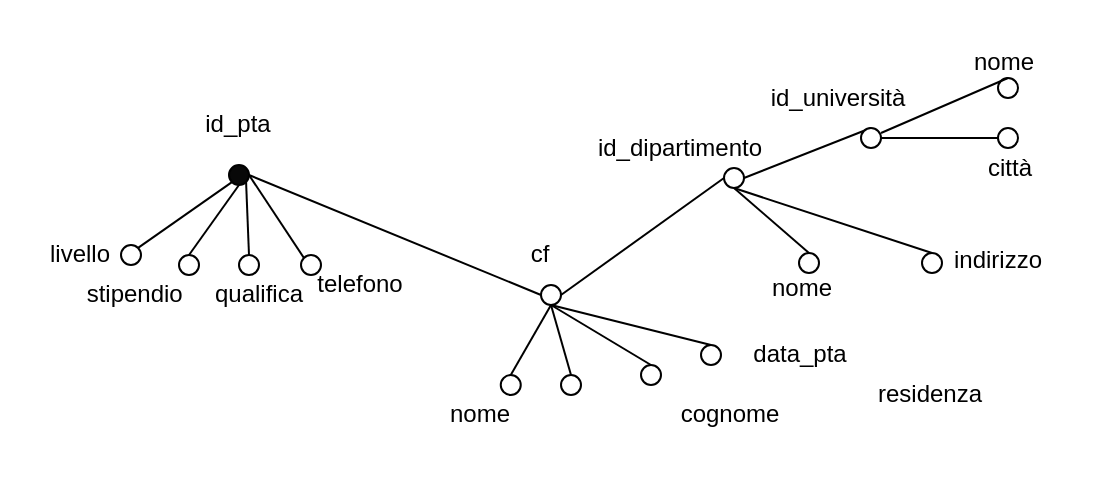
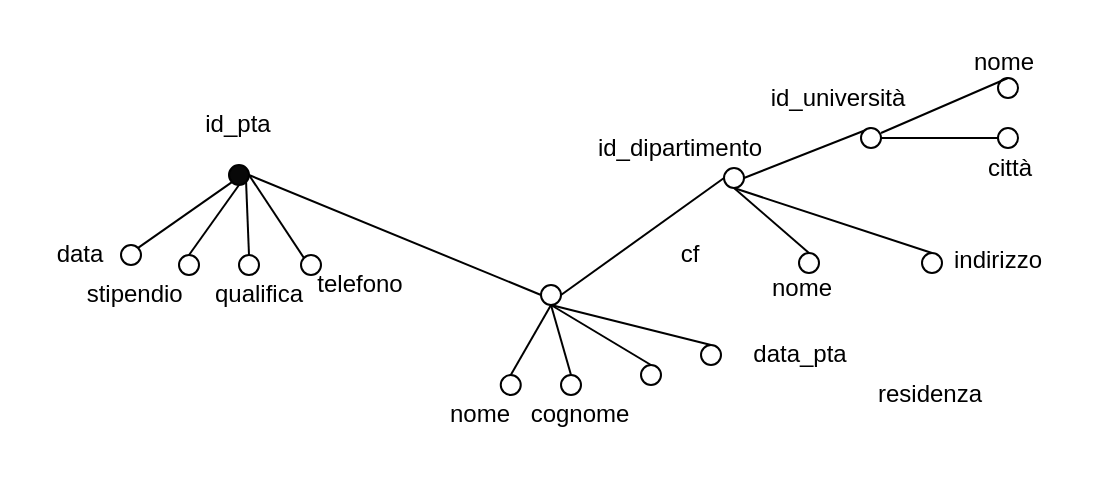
node "livello": label "livello" -> "data"
node "cf": moved (541, 255) -> (691, 255)
node "cognome": moved (731, 415) -> (581, 415)
